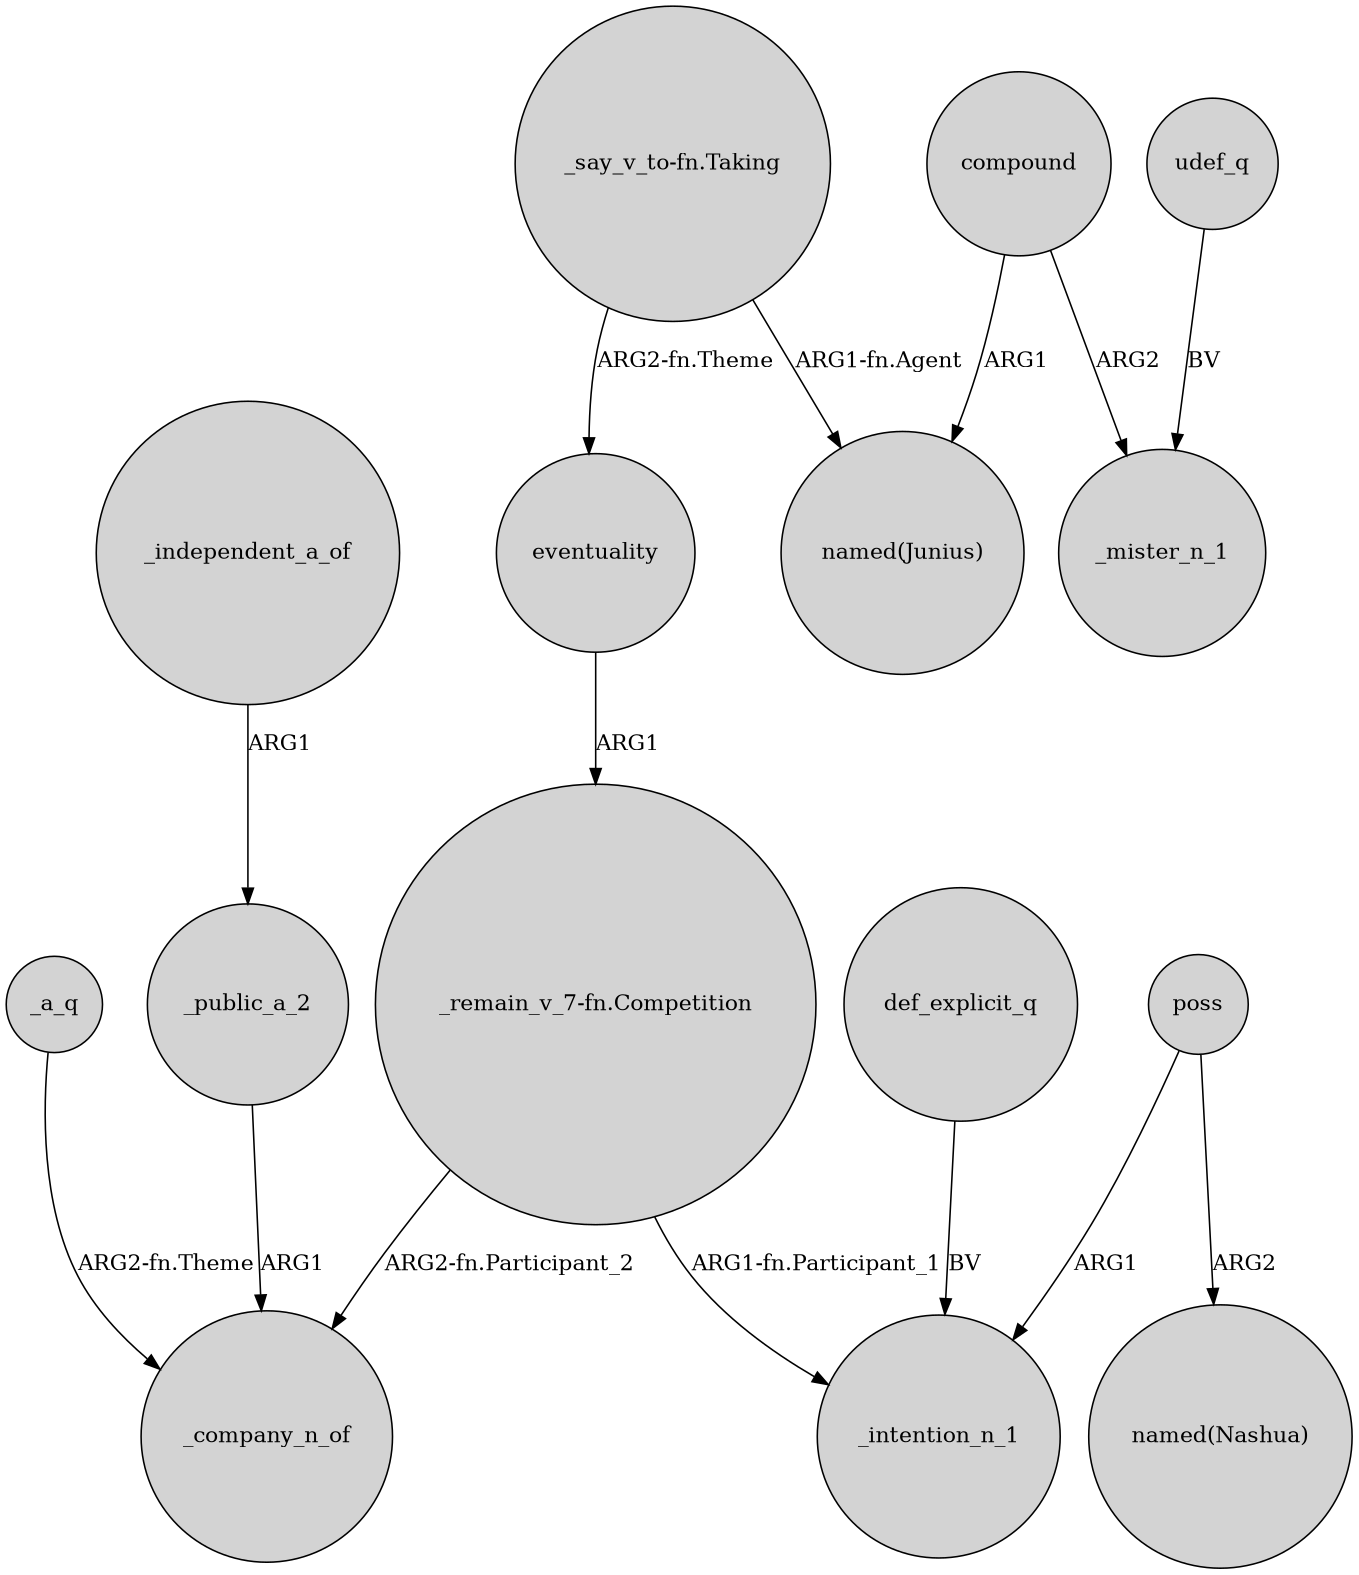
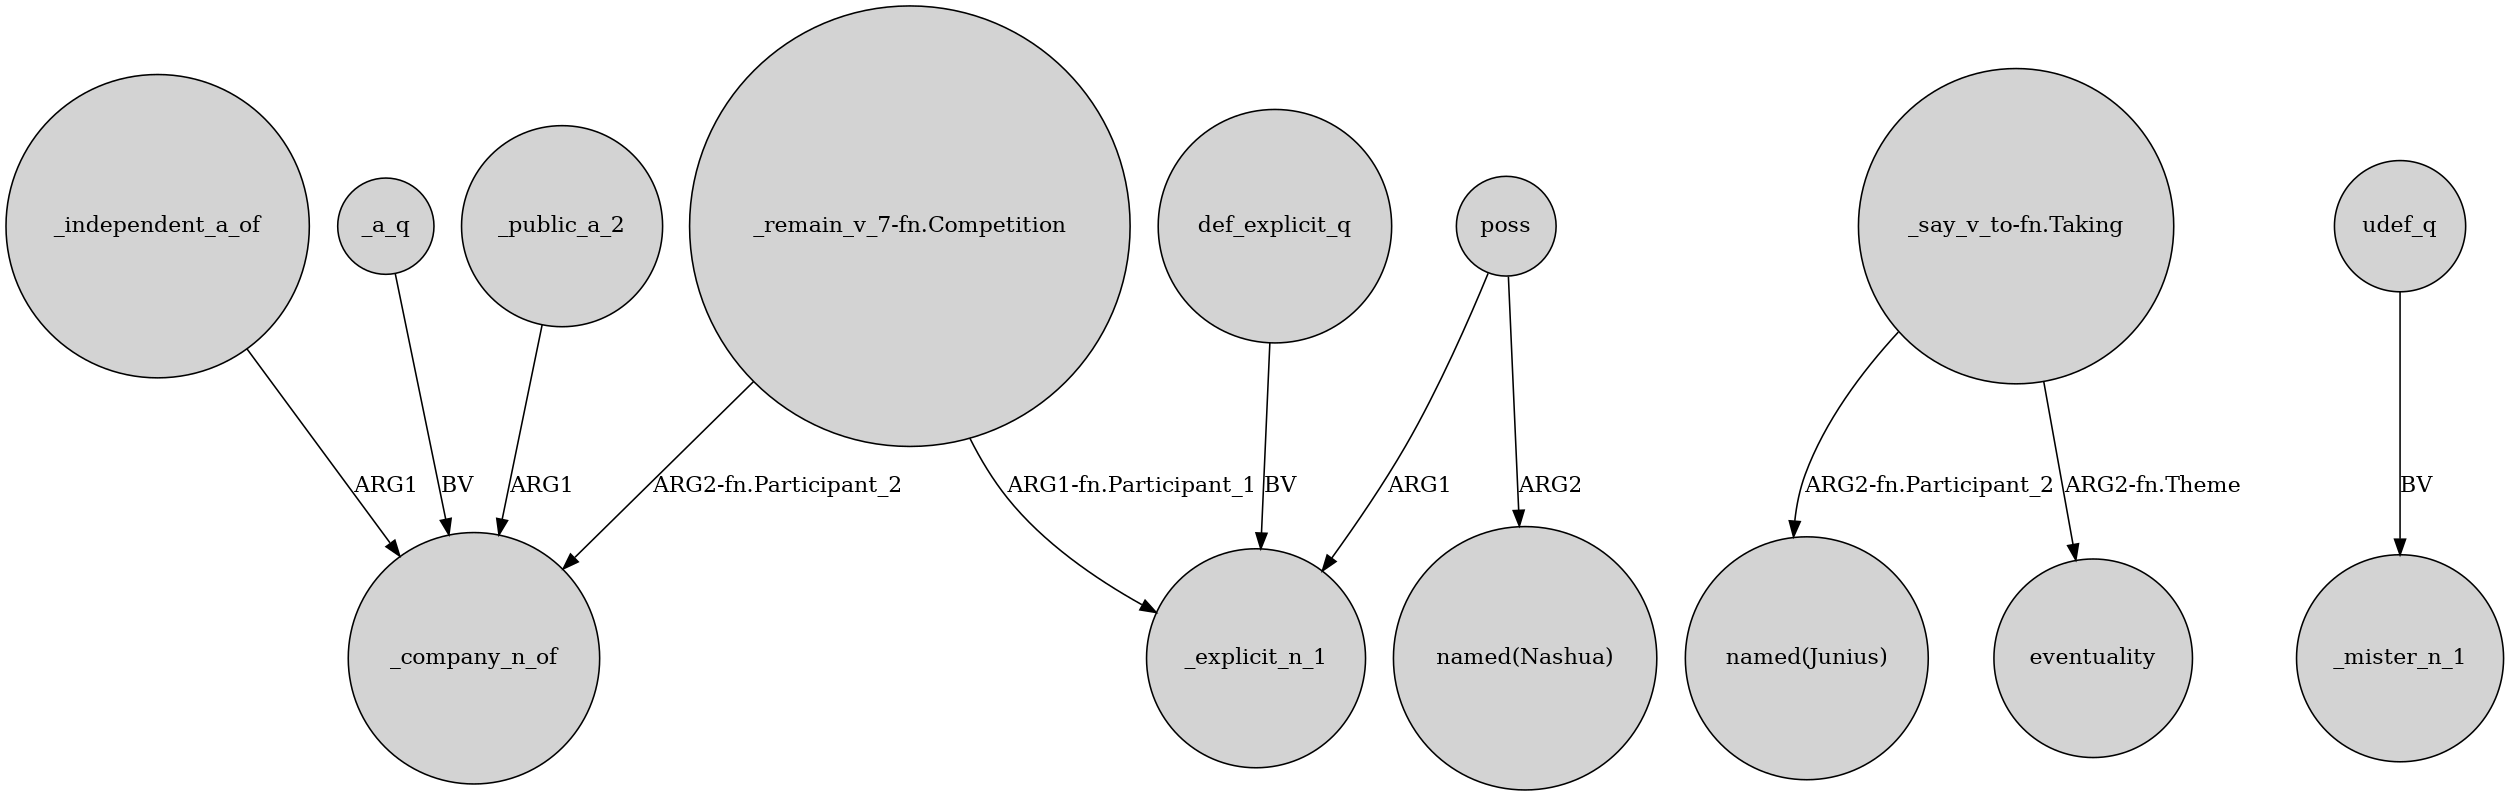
node "compound": removed
edge "_say_v_to-fn.Taking" -> "named(Junius)": label "ARG1-fn.Agent" -> "ARG2-fn.Participant_2"
edge "eventuality" -> "_remain_v_7-fn.Competition": removed, label "ARG1"
edge "_independent_a_of" -> "_public_a_2": now "_independent_a_of" -> "_company_n_of"
edge "_a_q" -> "_company_n_of": label "ARG2-fn.Theme" -> "BV"
node "_intention_n_1": label "_intention_n_1" -> "_explicit_n_1"
